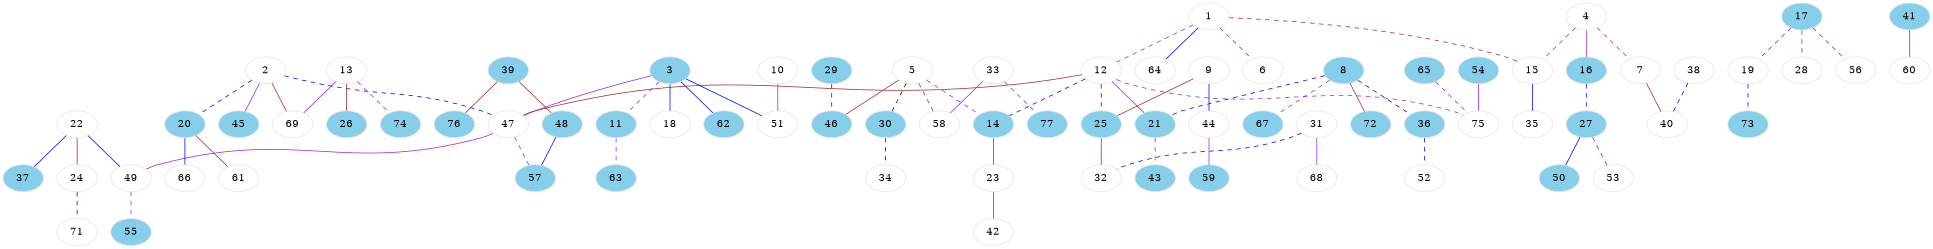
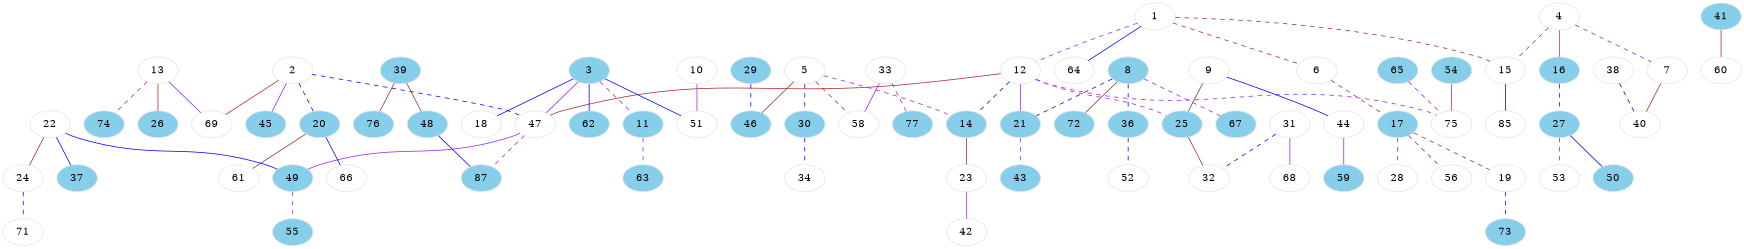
edge "6" -- "17": added
edge "12" -- "25": color blue -> purple
node "35": label "35" -> "85"
node "49": fillcolor white -> skyblue
node "57": label "57" -> "87"
